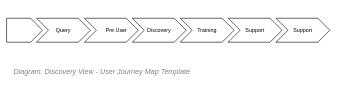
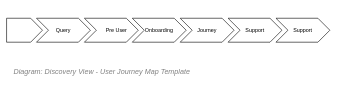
node "Discovery": label "Discovery" -> "Onboarding"
node "Training": label "Training" -> "Journey"
